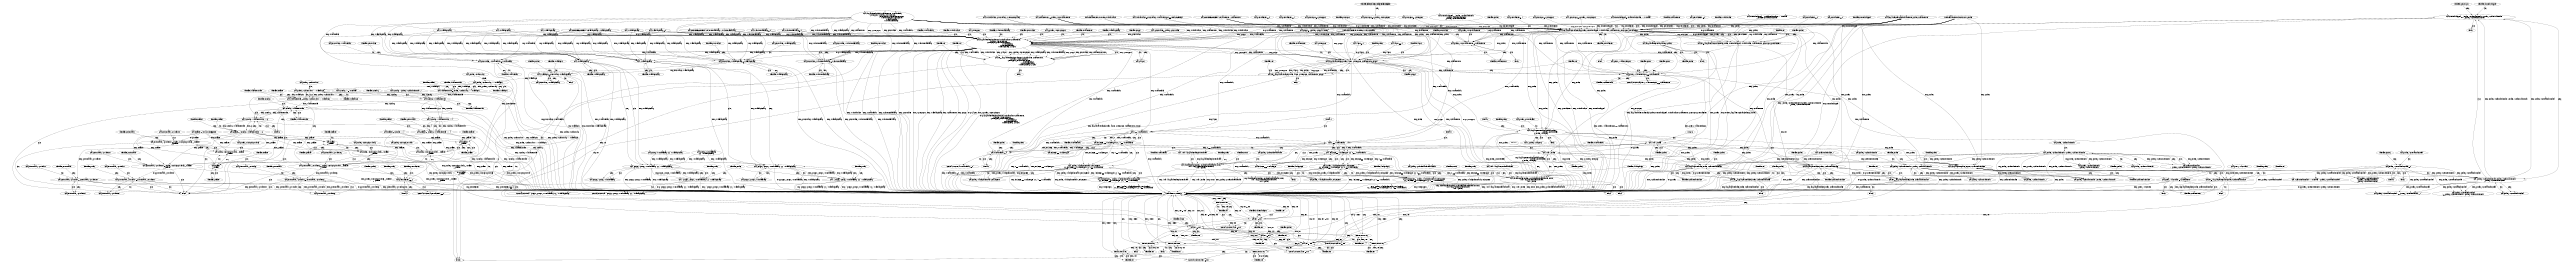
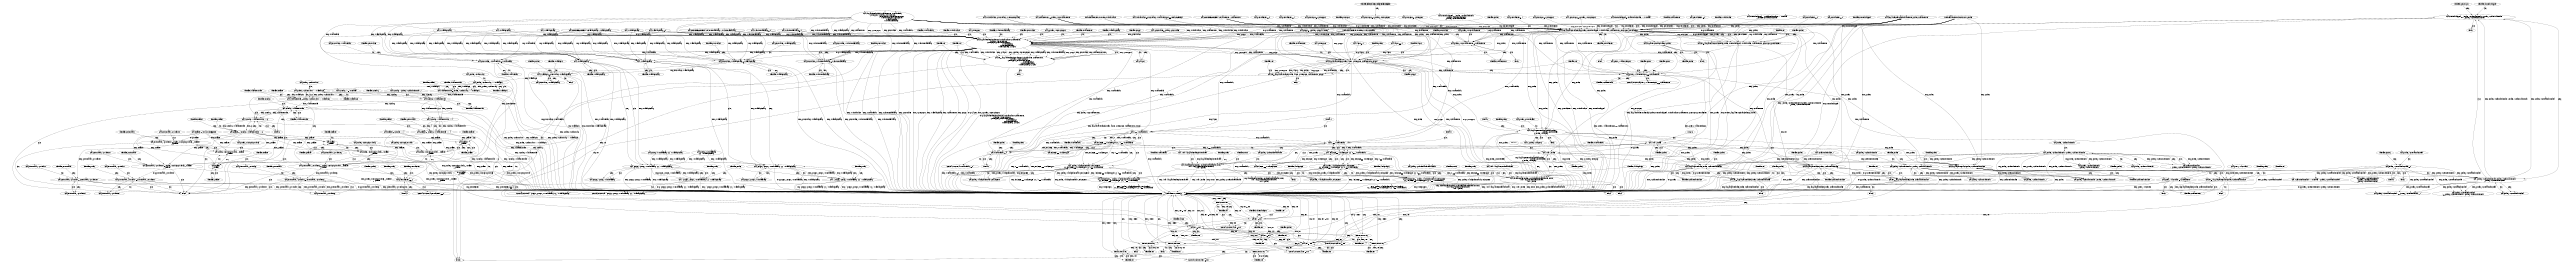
node "(Call,ih264d_offset_pic_dispbuf_mgr(ps_dec))": label "(Call,ih264d_offset_pic_dispbuf_mgr(ps_dec))" -> "(Call,ih264d_err_pic_dispbuf_mgr(ps_dec))"
edge "(Call,ih264d_decode_gaps_in_frame_num(ps_dec, u2_frame_num))" -> "(Call,ps_err->u4_frm_sei_sync == u2_frame_num)": label "DDG: u4_frame_stride" -> "DDG: u2_frame_num"
edge "(Call,ps_dec->u2_frm_wd_y)" -> "(Call,ps_dec->u2_frm_wd_y << u1_field_pic)": label "SLICE: " -> "AST: "
edge "(Call,ps_dec->u2_prv_frame_num = u2_frame_num)" -> "(MethodReturn,WORD32)": added, label "DDG: ps_dec->u2_prv_frame_num"
node "(Call,P_SLICE == u1_slice_type)": label "(Call,P_SLICE == u1_slice_type)" -> "(Call,P_SLICE == u1_slice_picture)"
node "(Call,ih264d_parse_pslice(ps_prev, u2_first_mb_in_slice))": label "(Call,ih264d_parse_pslice(ps_prev, u2_first_mb_in_slice))" -> "(Call,ih264d_parse_pslice(ps_dec, u2_first_mb_in_slice))"
